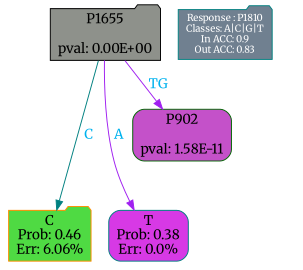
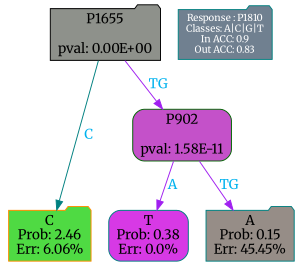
edge "P1655 pval: 0.00E+00" -> "T Prob: 0.38 Err: 0.0%": now "P902 pval: 1.58E-11" -> "T Prob: 0.38 Err: 0.0%"
node "C Prob: 0.46 Err: 6.06%": label "C Prob: 0.46 Err: 6.06%" -> "C Prob: 2.46 Err: 6.06%"
node "A Prob: 0.15 Err: 45.45%": added
